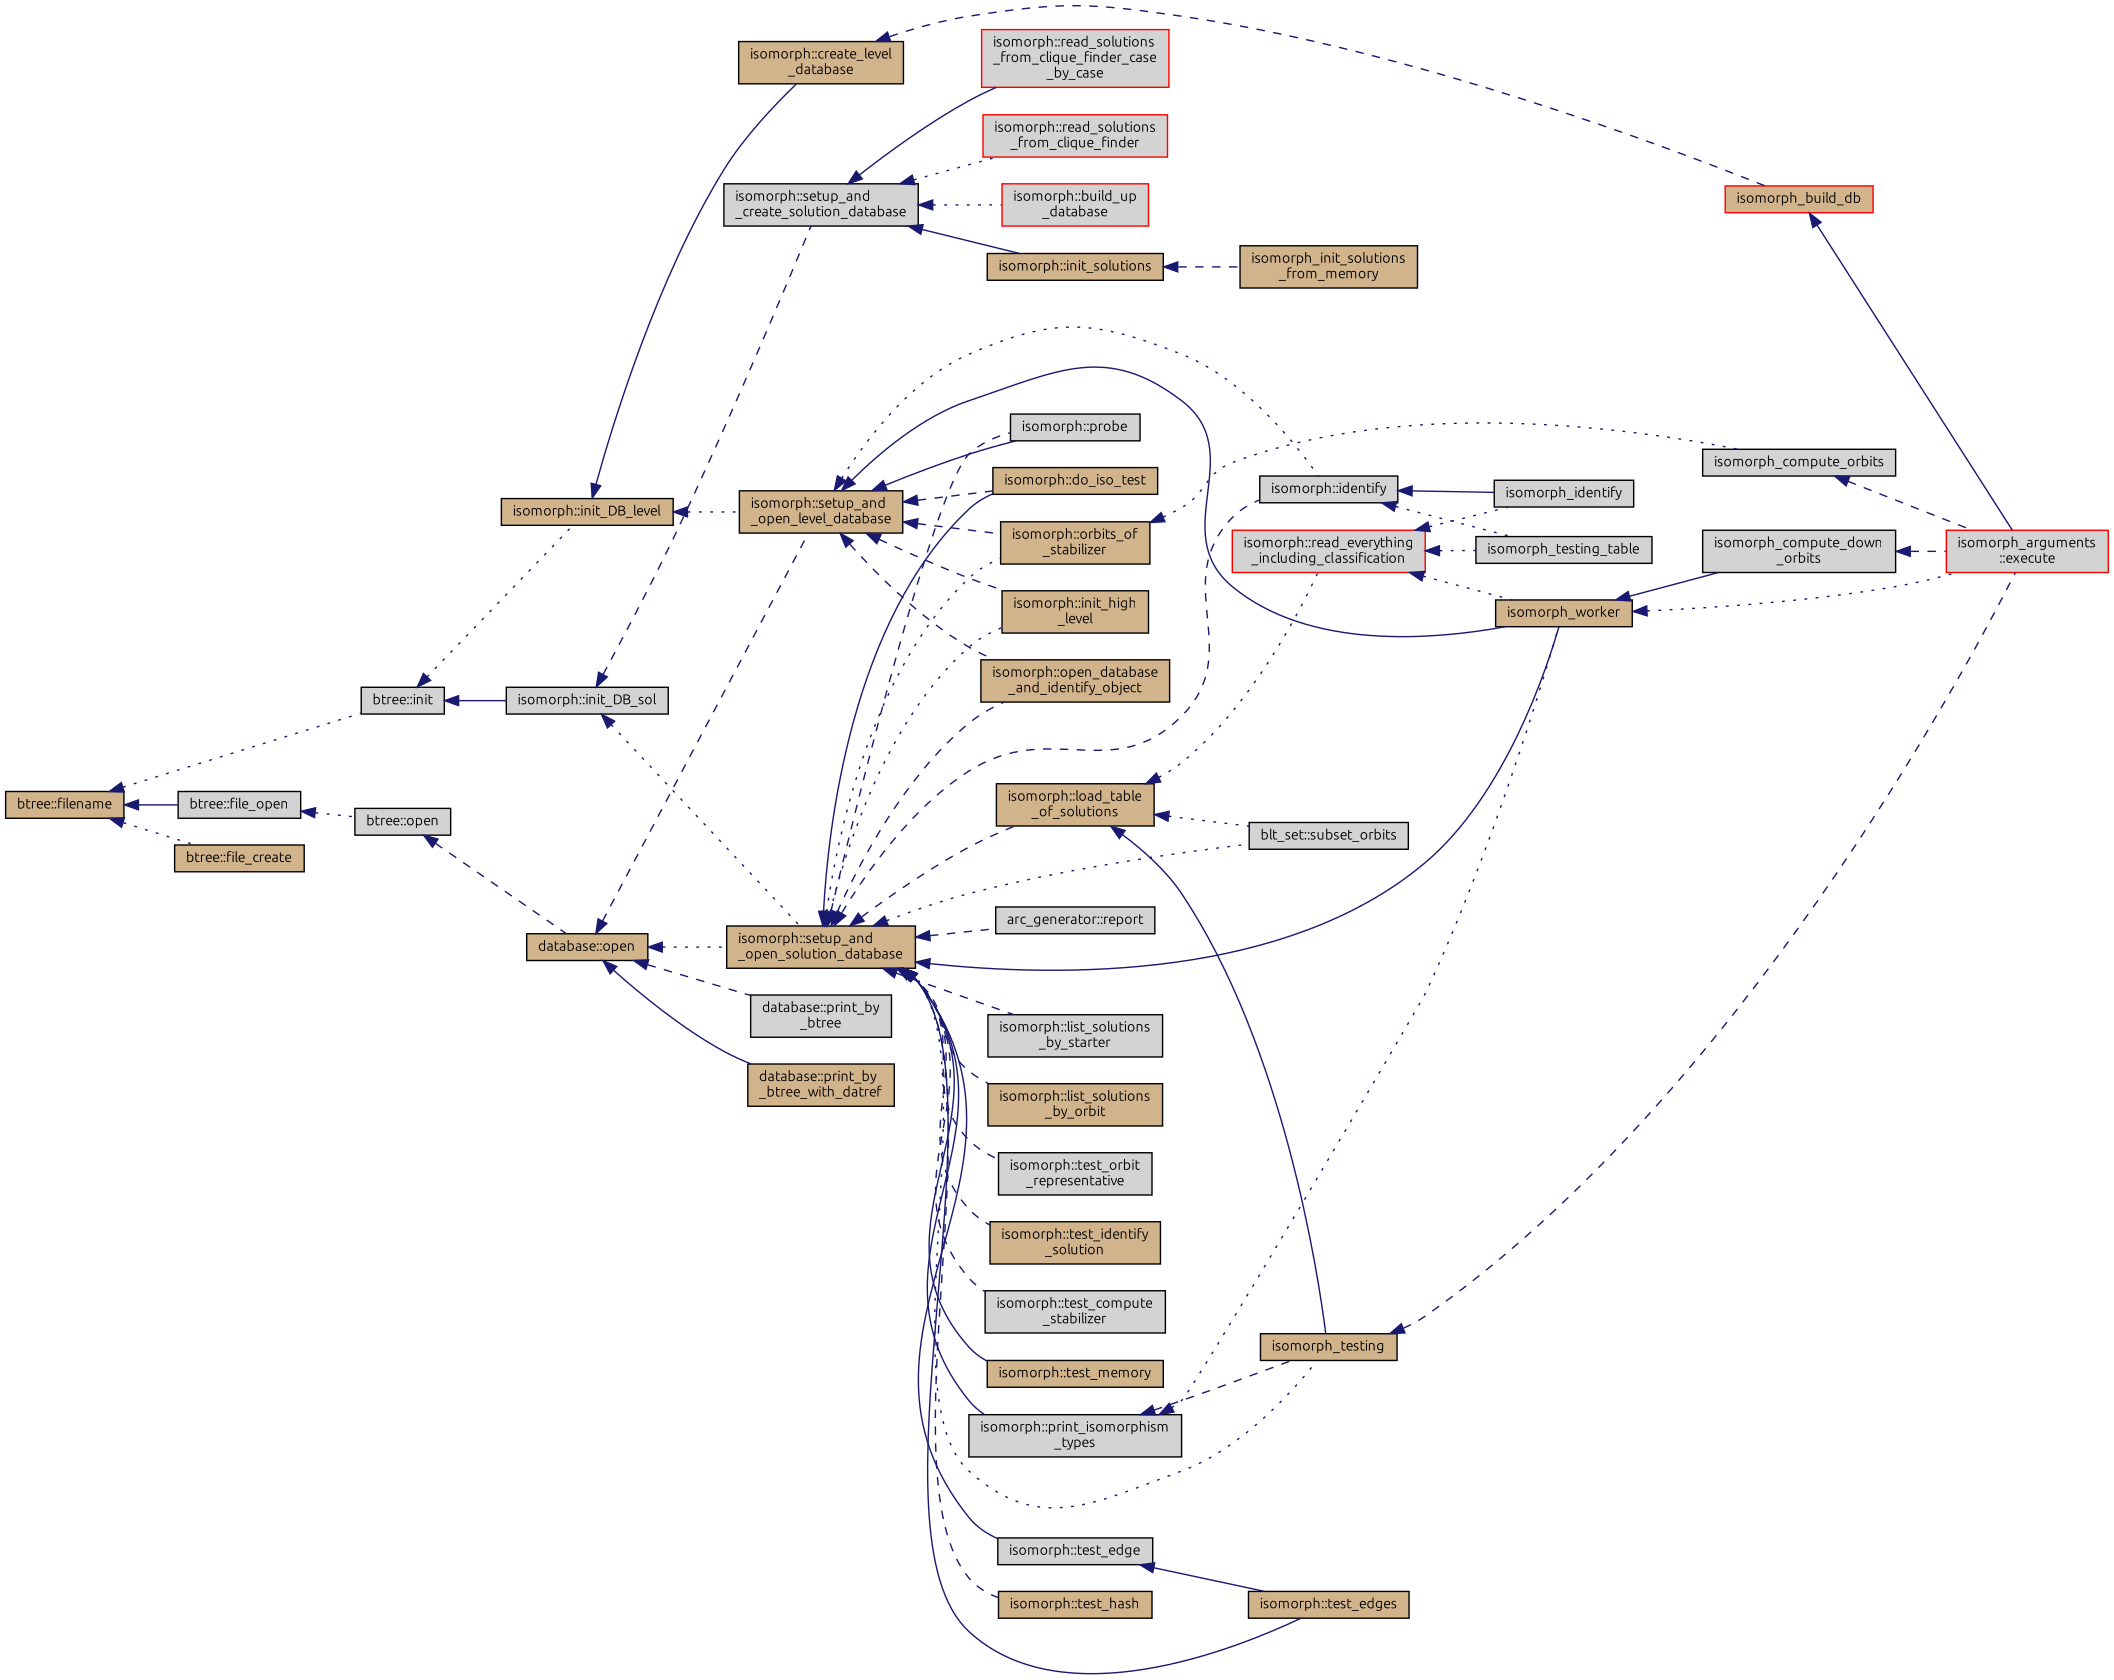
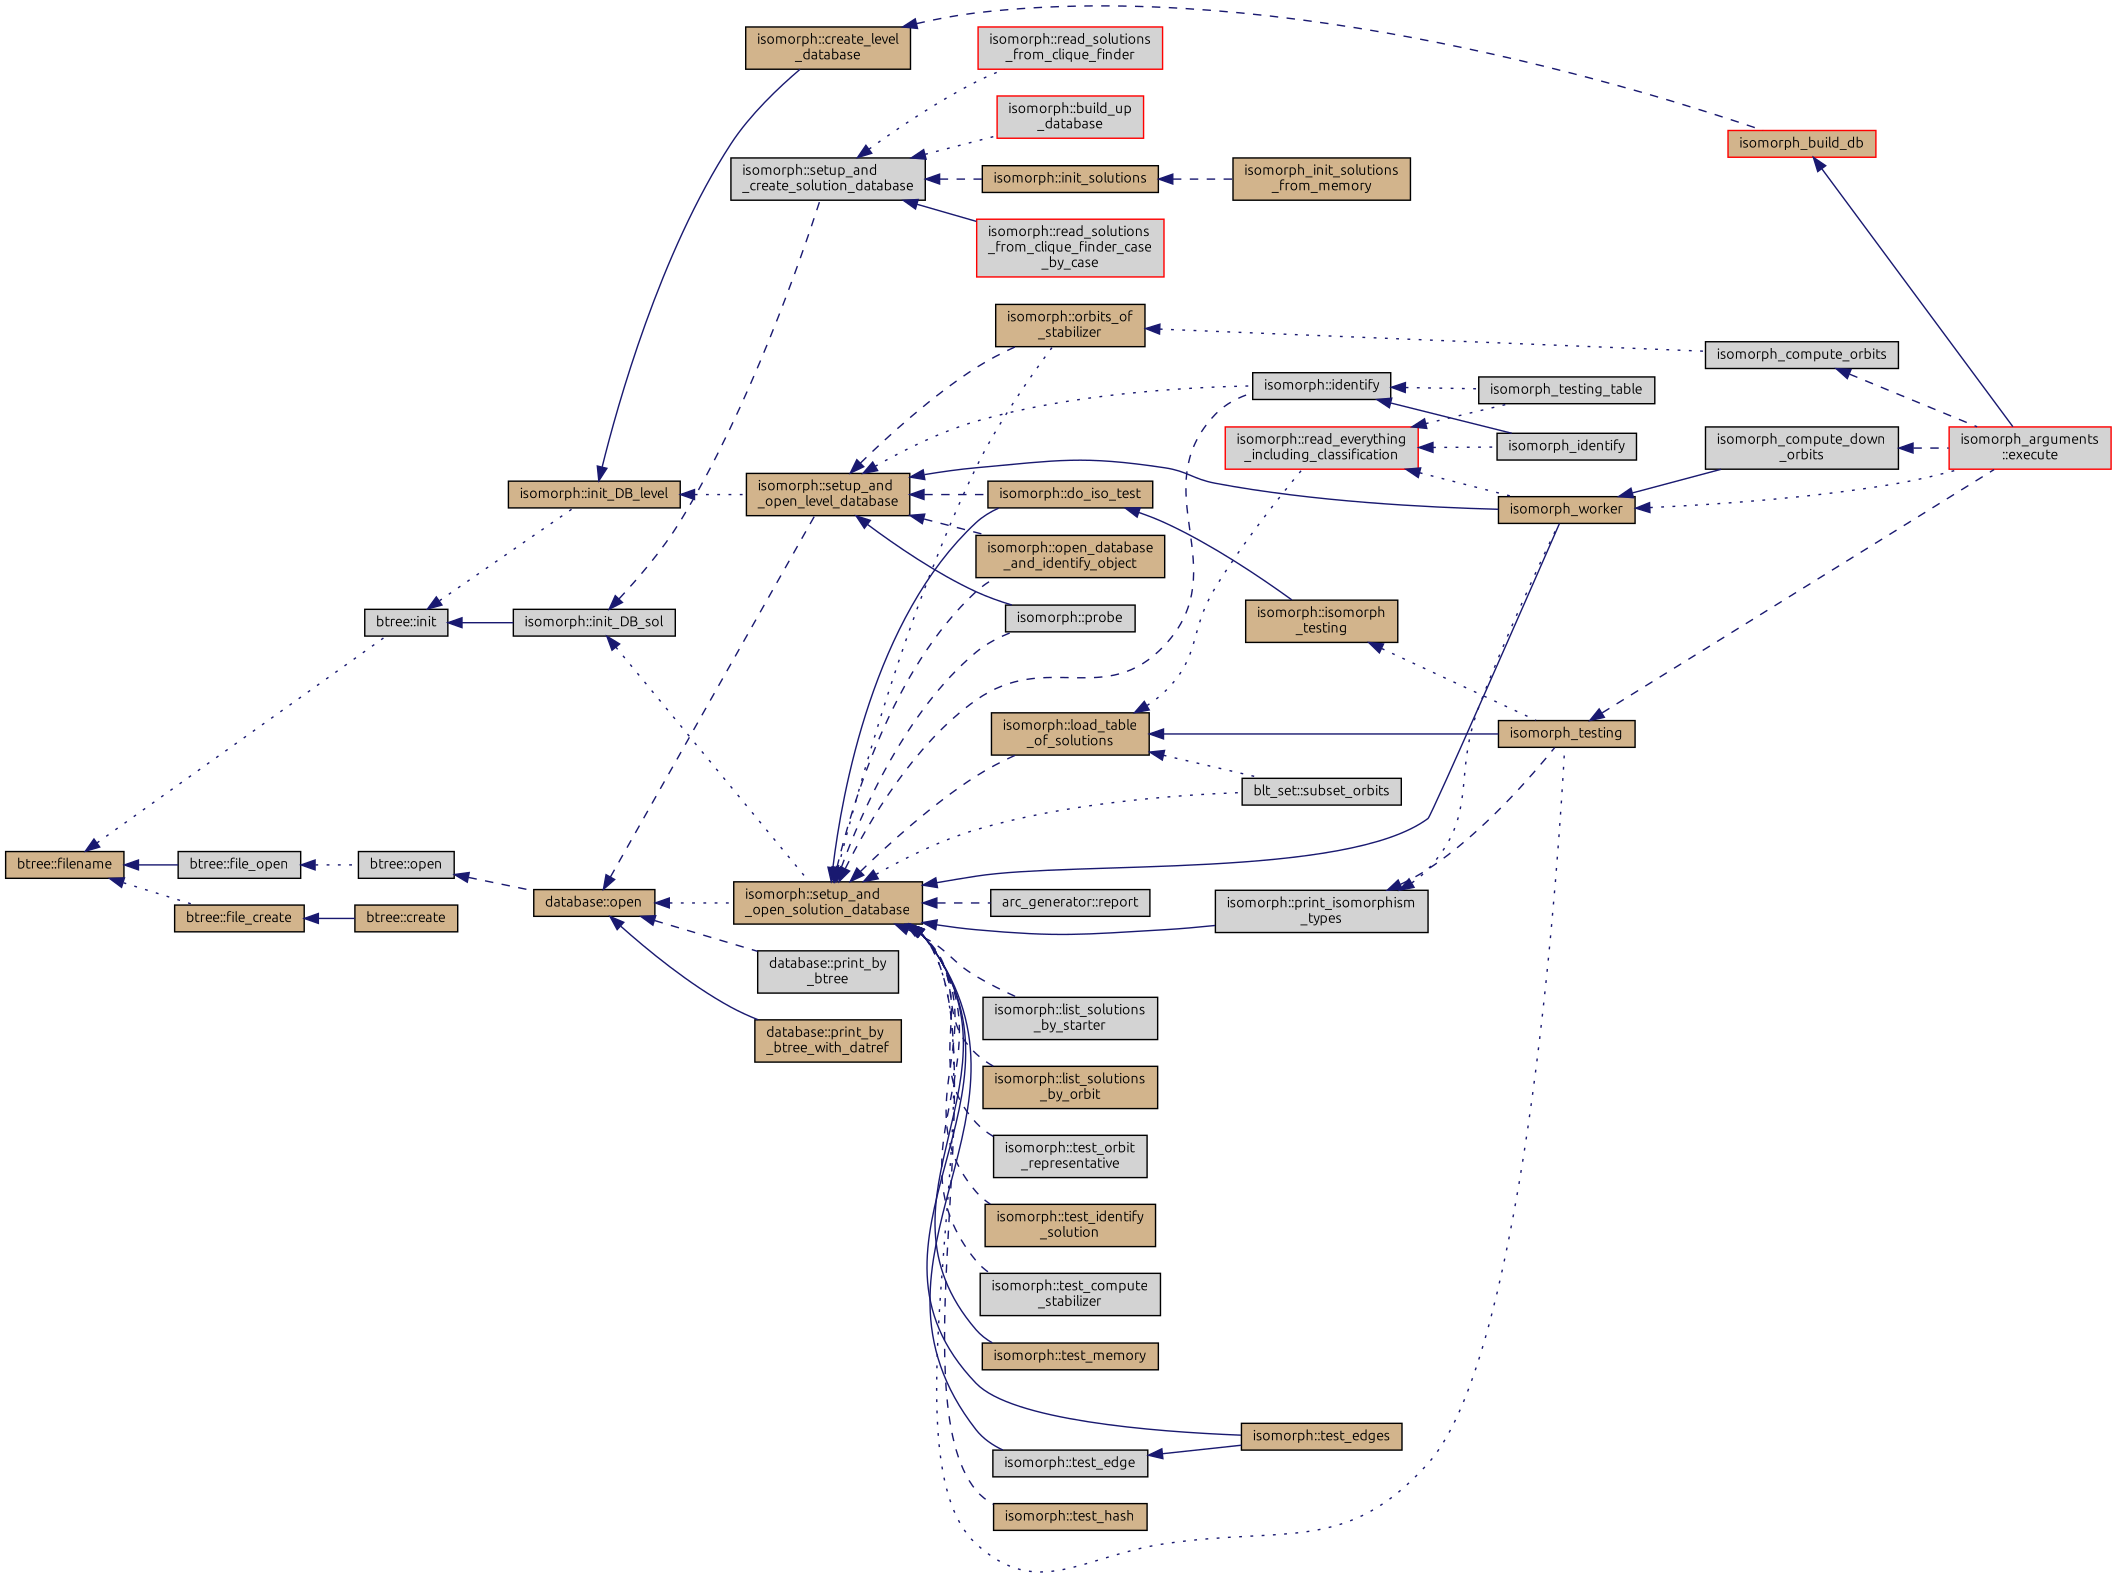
edge "isomorph::init_solutions" -> "isomorph::setup_and _create_solution_database": style solid -> dashed
node "isomorph::init_high _level": removed
node "isomorph::isomorph _testing": added
node "btree::create": added
